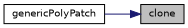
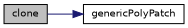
edge "genericPolyPatch" -> "clone": reversed
